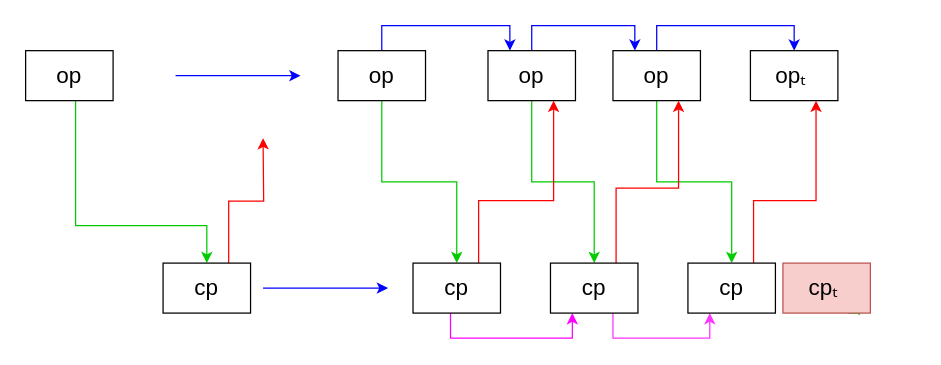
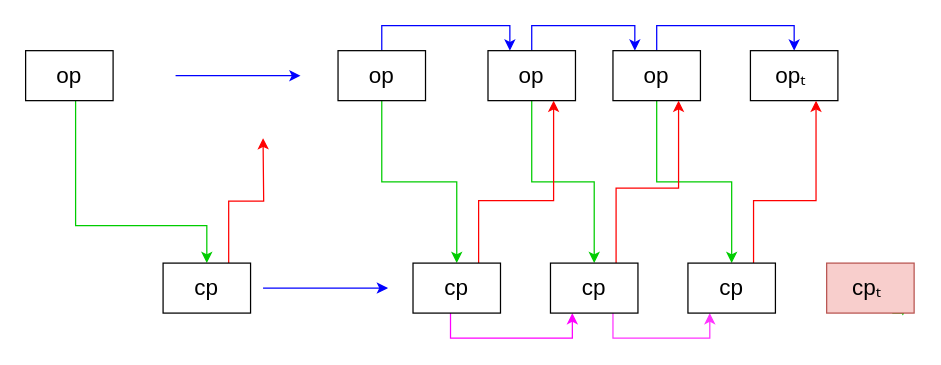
node "cpₜ": moved (827, 288) -> (871, 288)
